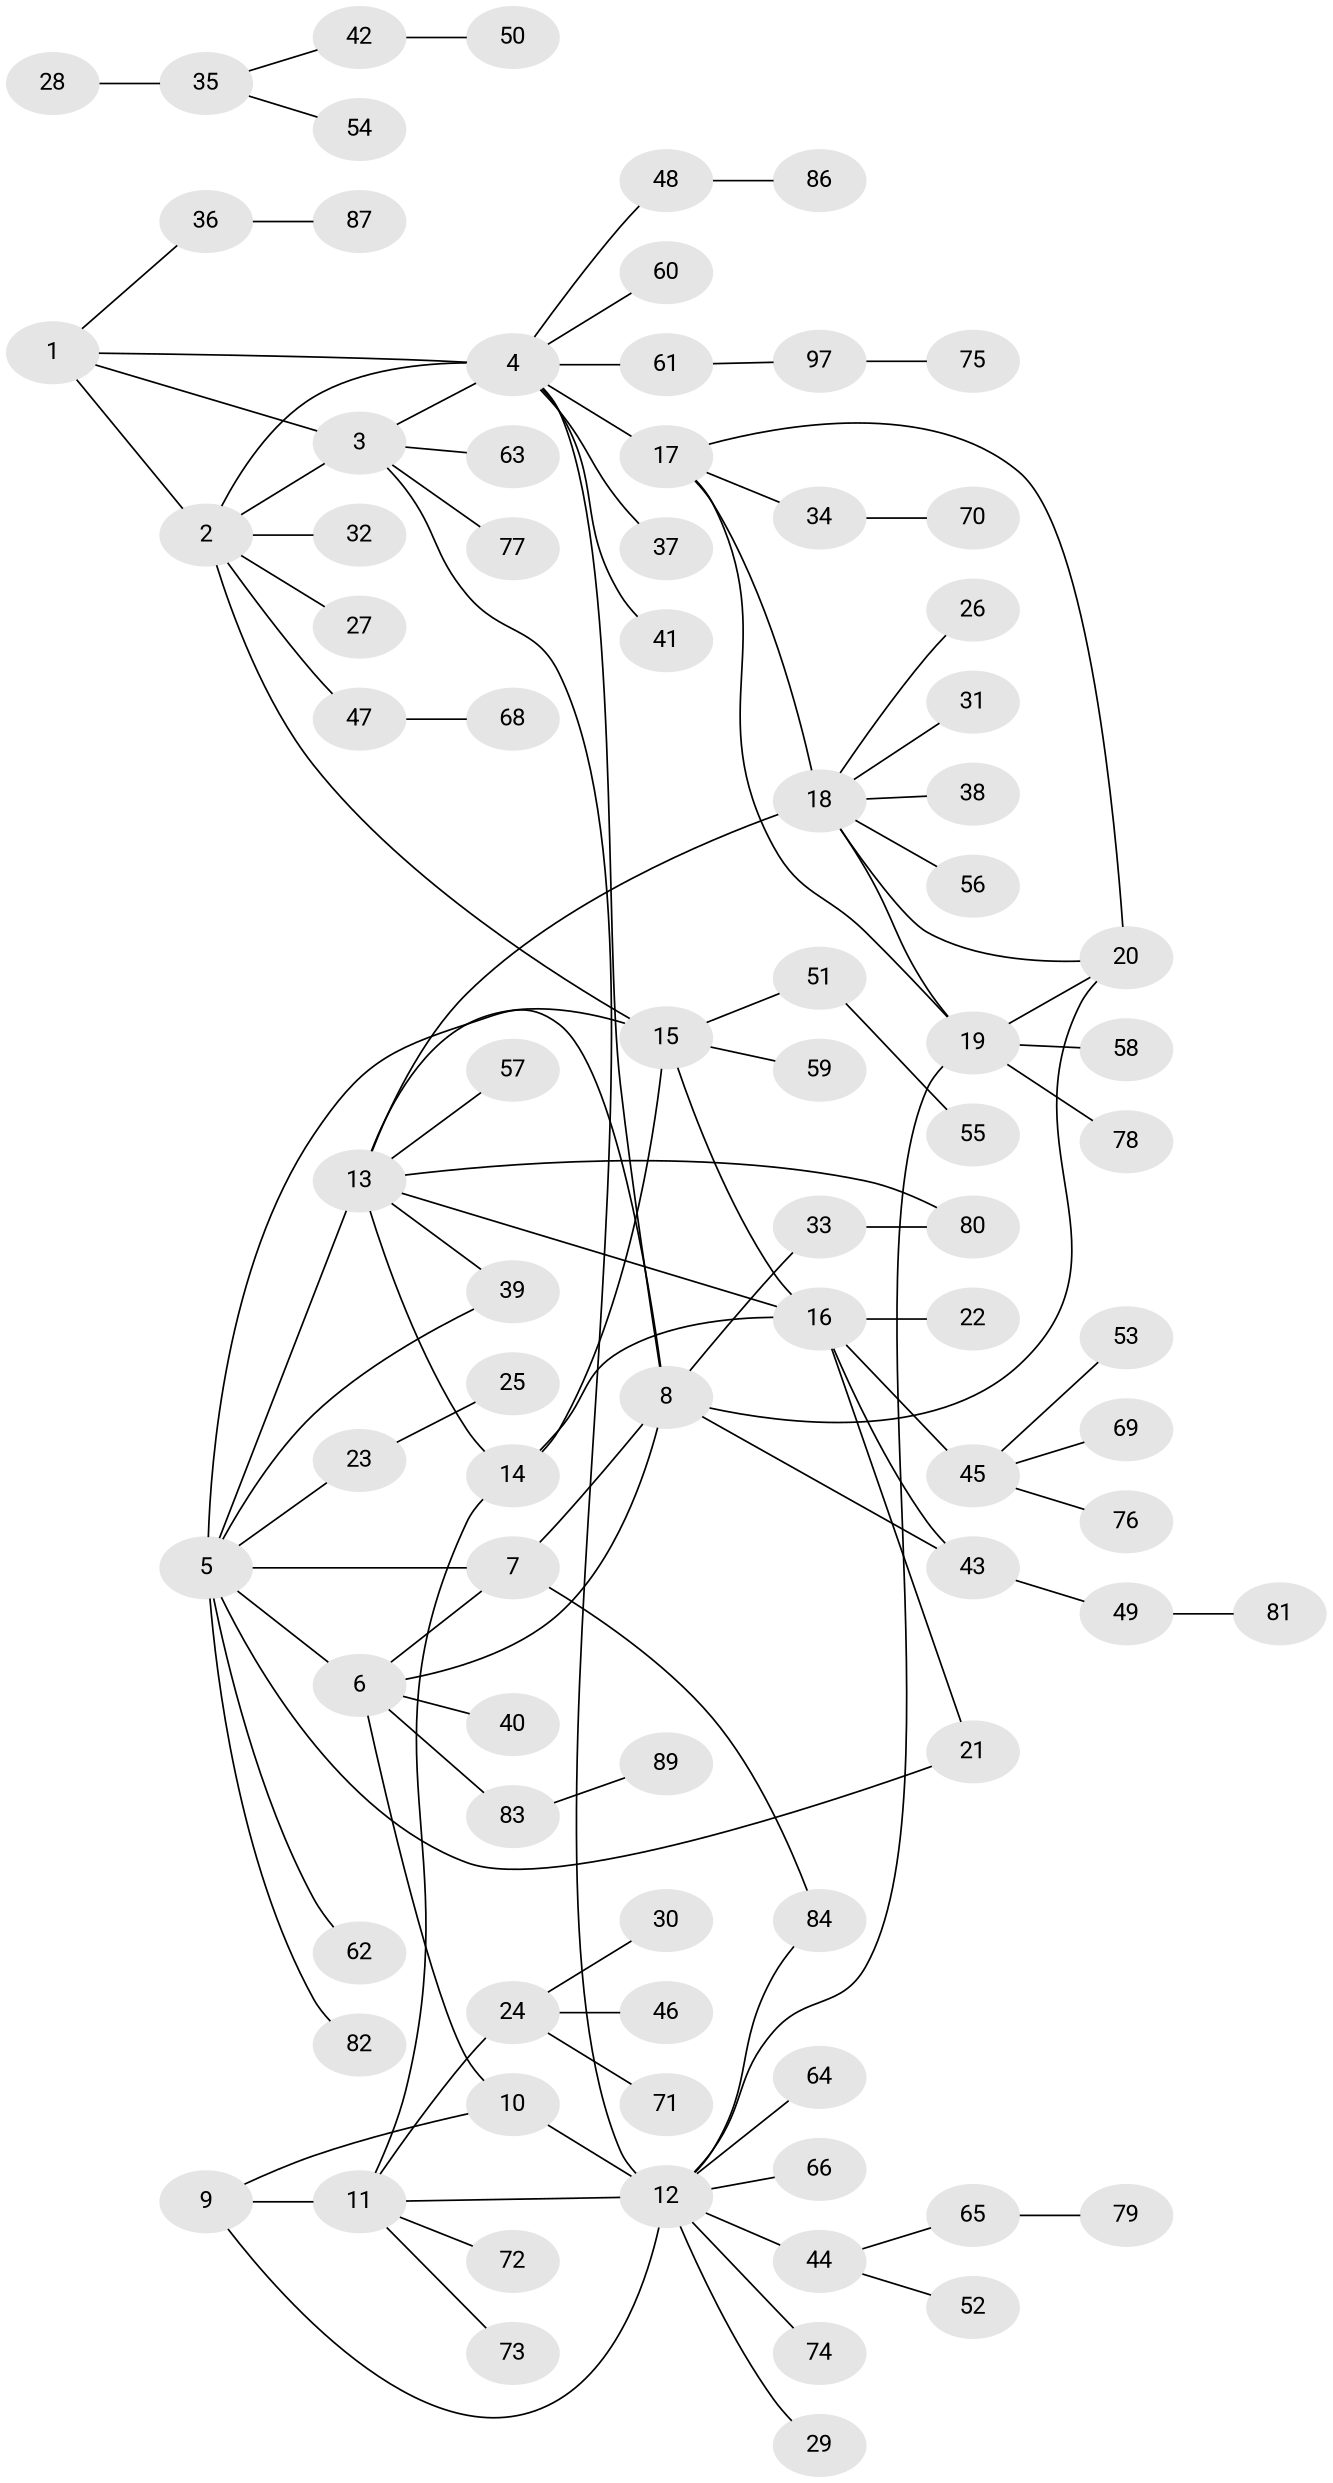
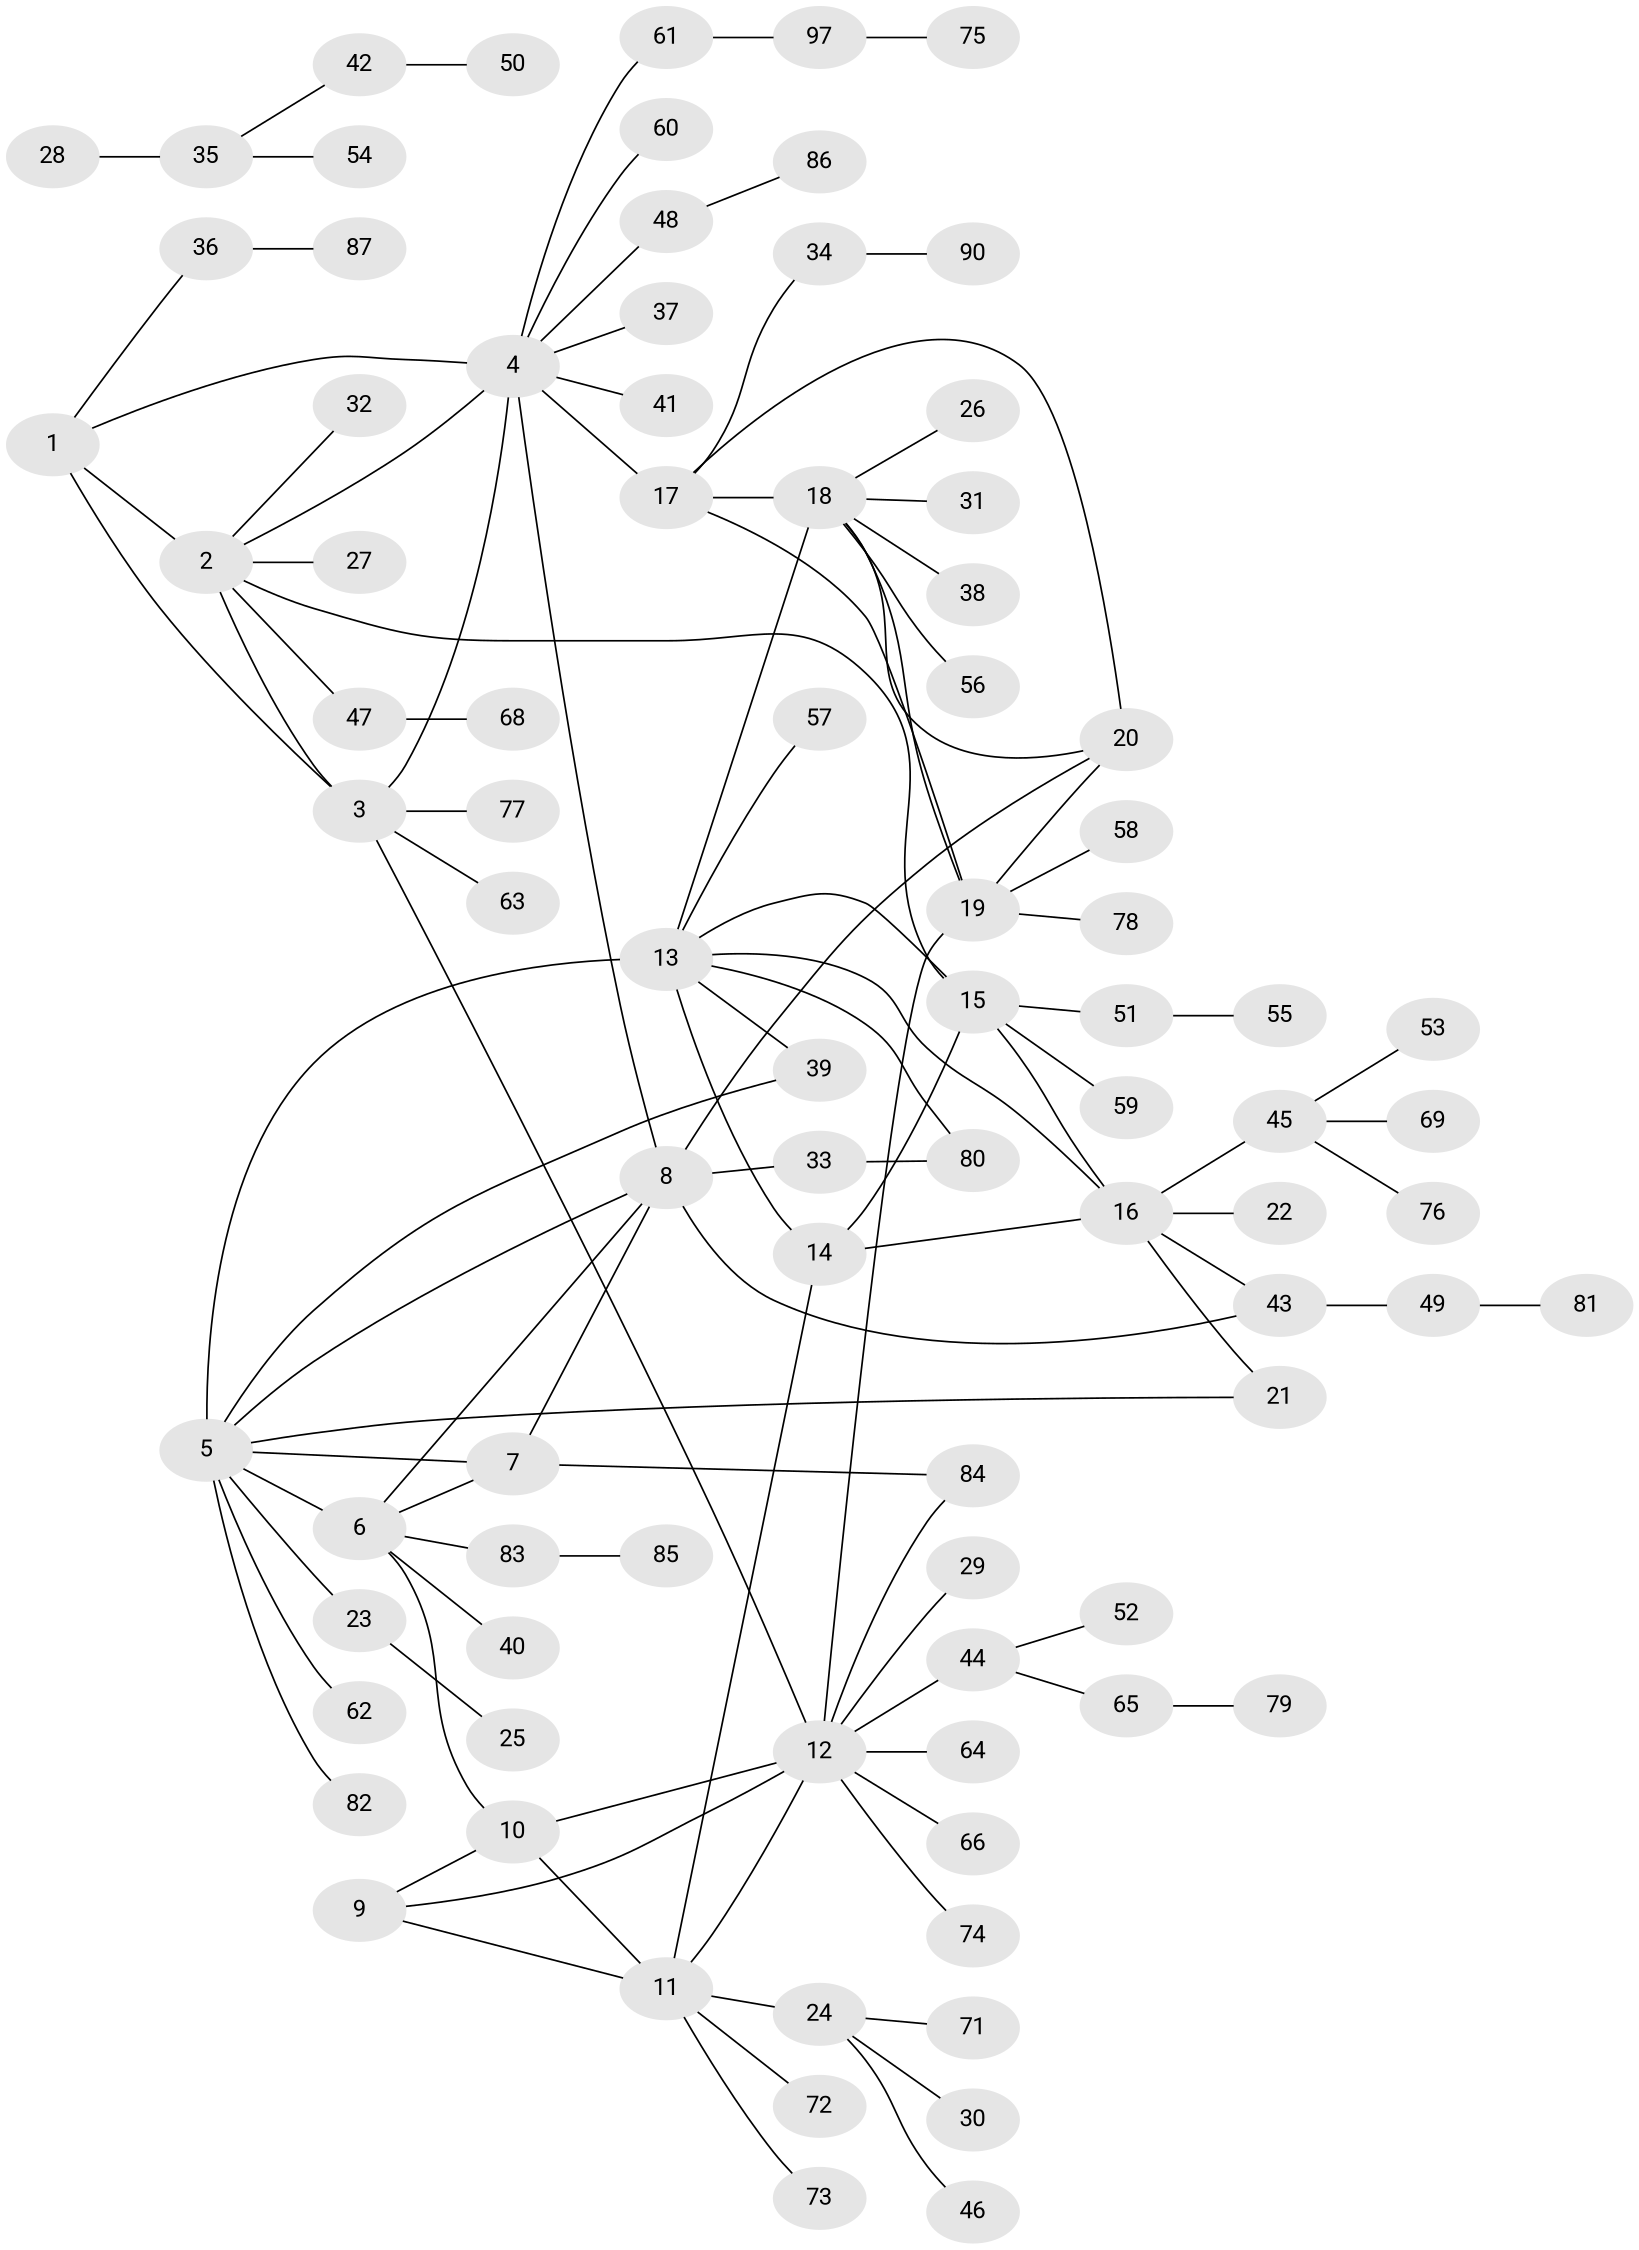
node "70": label "70" -> "90"
node "89": label "89" -> "85"
edge "10" -- "11": added
